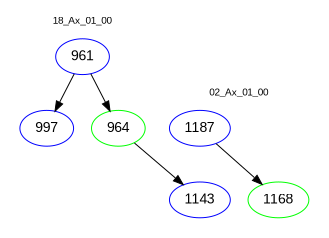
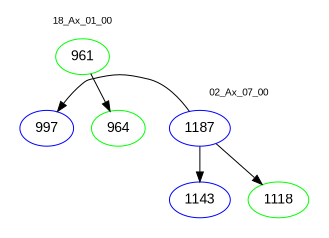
node "961": color blue -> green
edge "961" -> "997": now "1187" -> "997"
cluster "02_Ax_01_00": label "02_Ax_01_00" -> "02_Ax_07_00"
edge "964" -> "1143": now "1187" -> "1143"
node "1168": label "1168" -> "1118"
